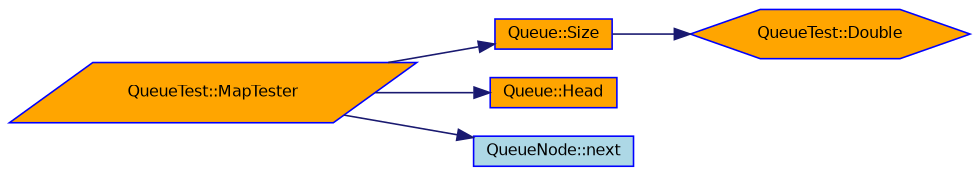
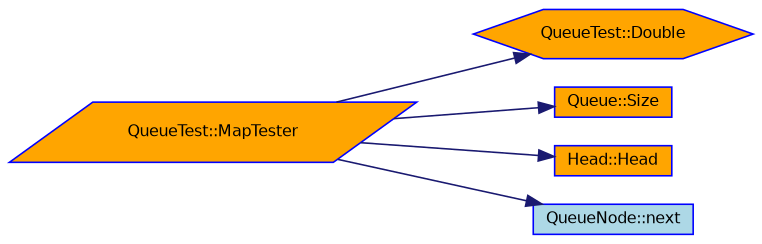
edge "Queue::Size" -> "QueueTest::Double": now "QueueTest::MapTester" -> "QueueTest::Double"
node "Queue::Head": label "Queue::Head" -> "Head::Head"
